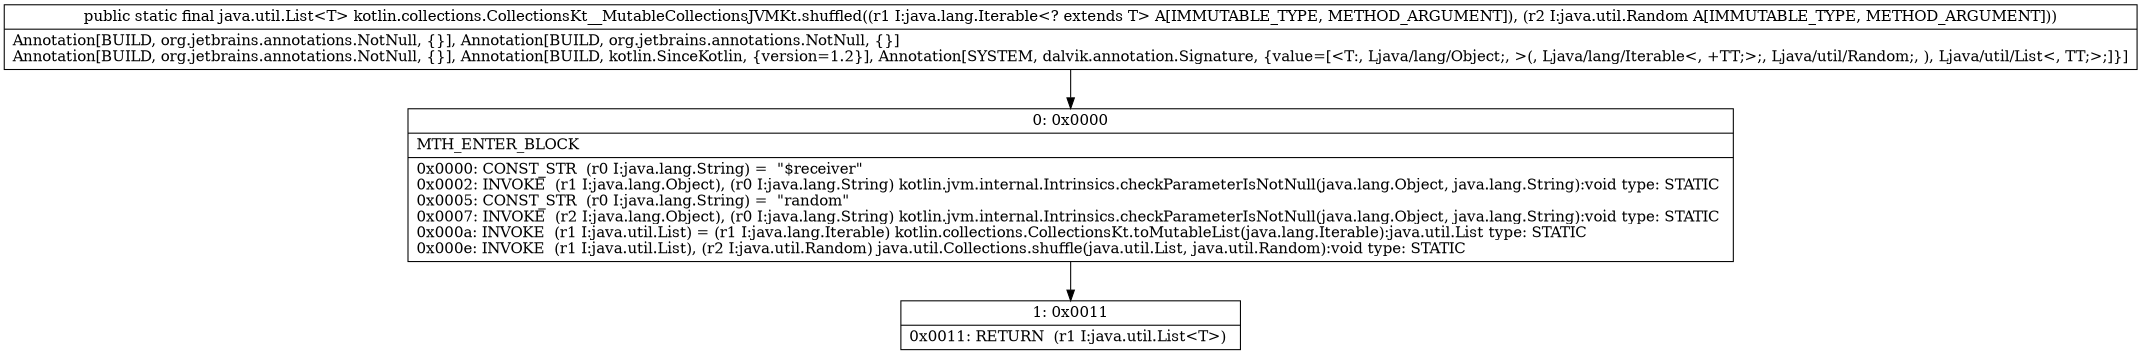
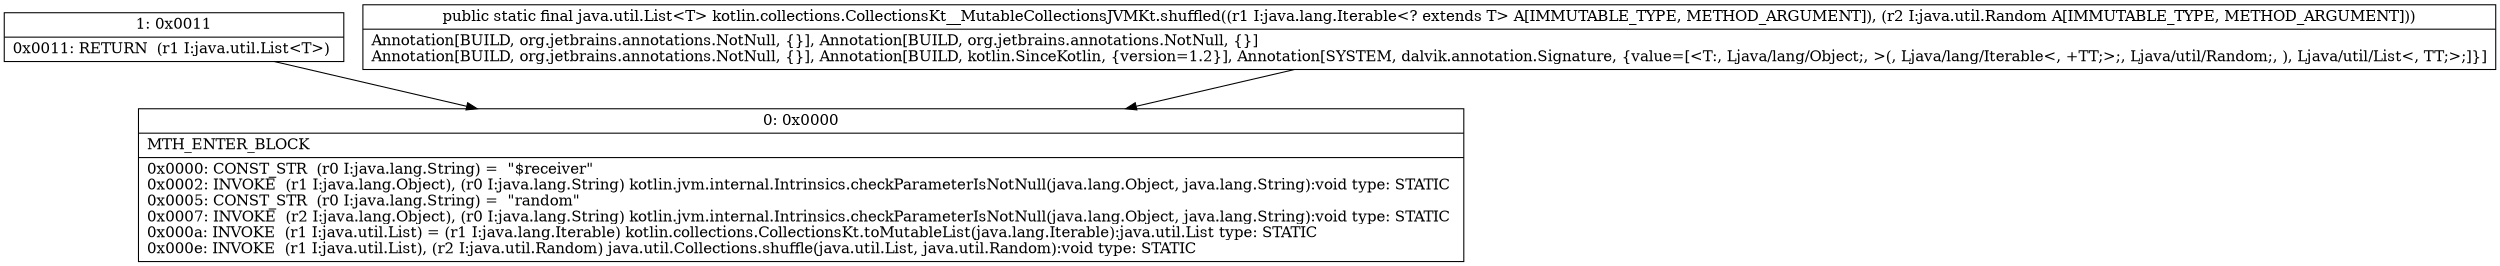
edge "0: 0x0000" -> "1: 0x0011": reversed
